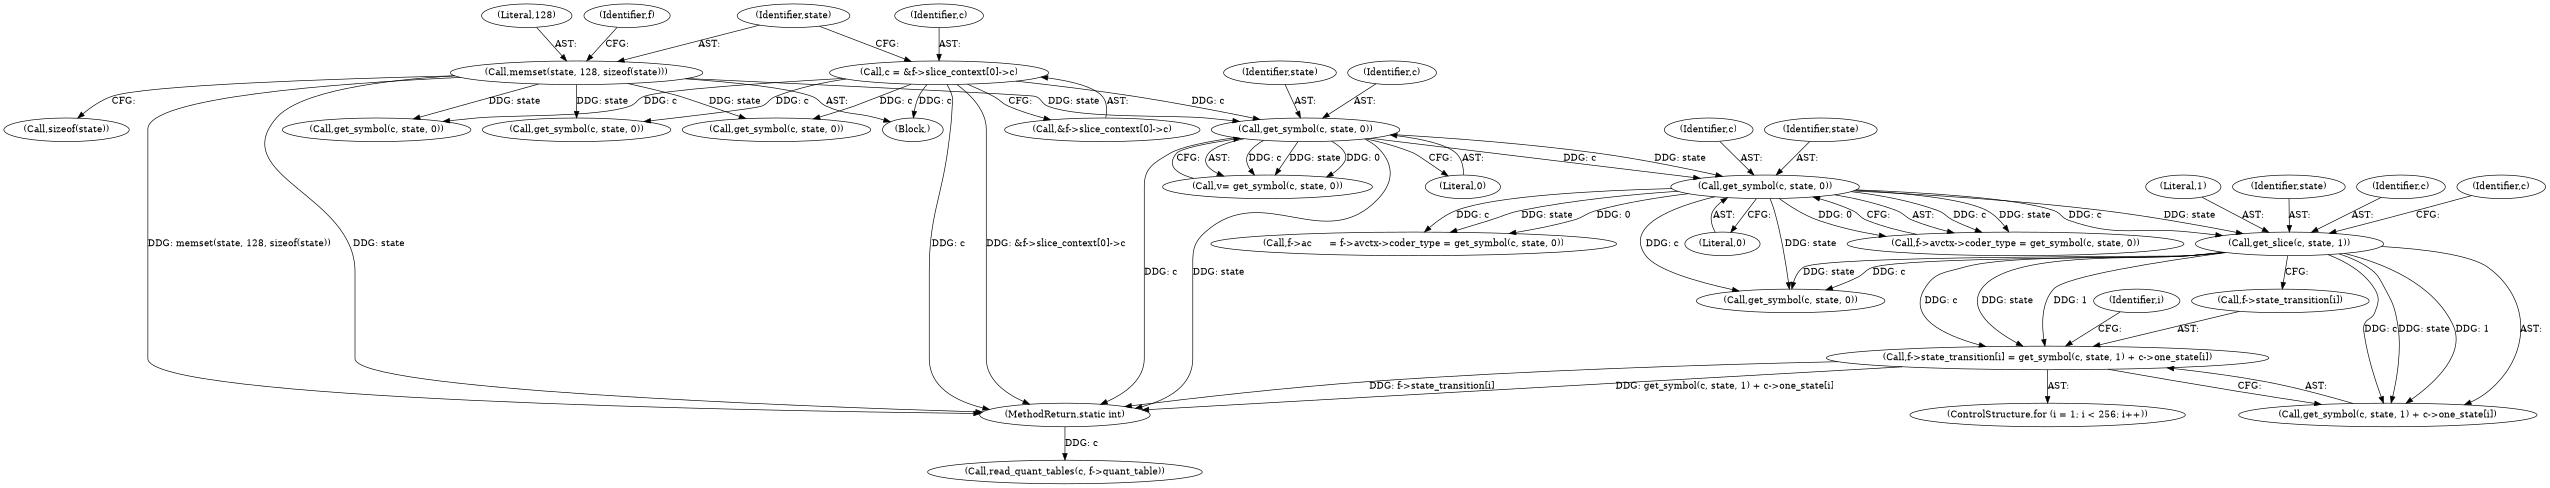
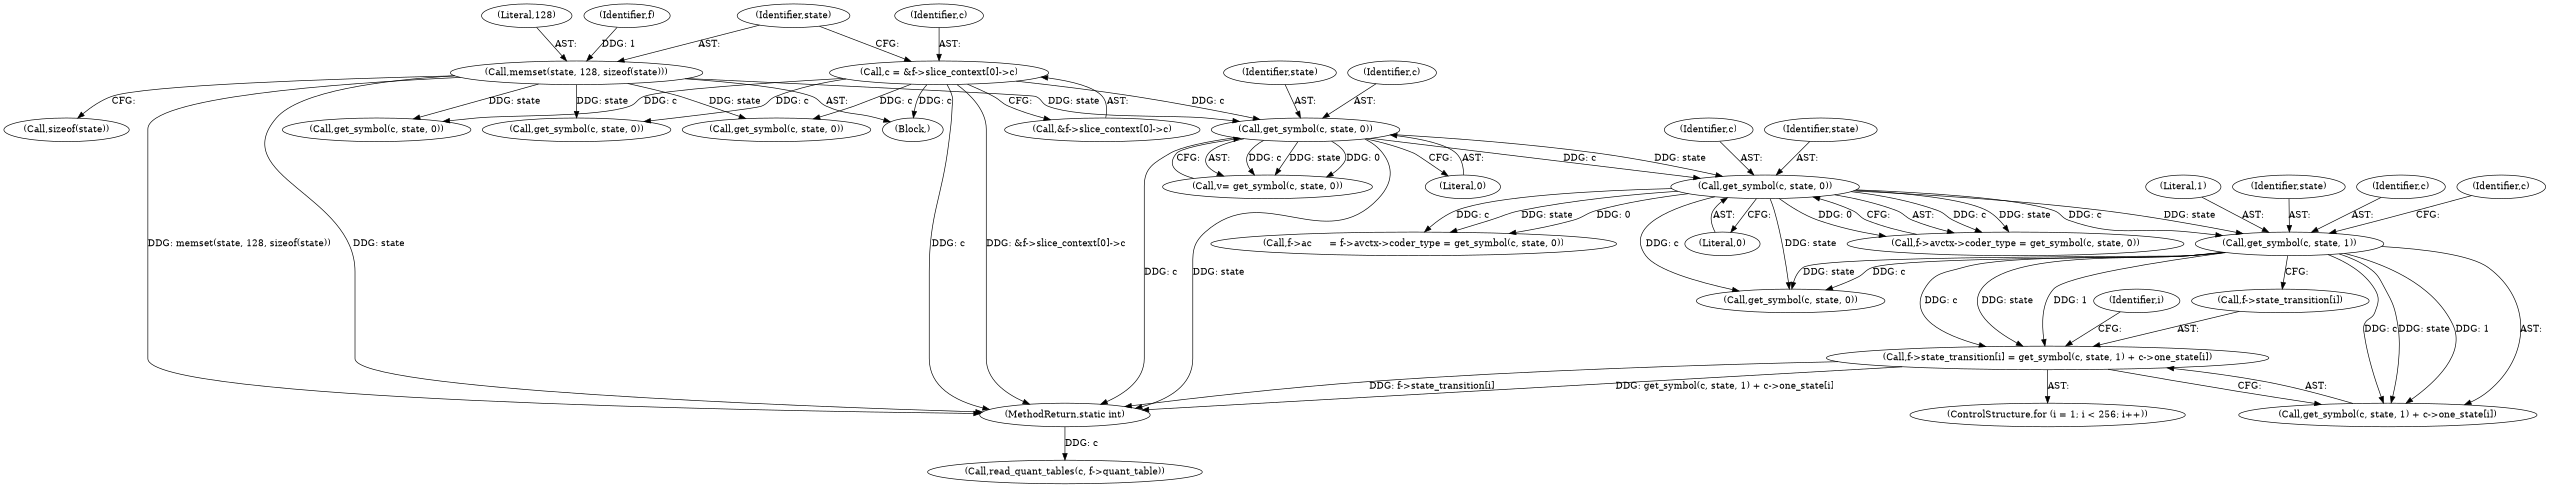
edge "(Identifier,f)" -> "(Call,memset(state, 128, sizeof(state)))": label "CFG: " -> "DDG: 1"
node "(Call,get_slice(c, state, 1))": label "(Call,get_slice(c, state, 1))" -> "(Call,get_symbol(c, state, 1))"
